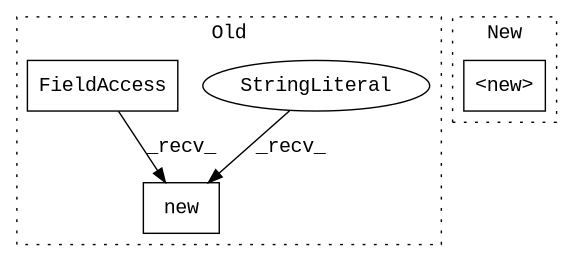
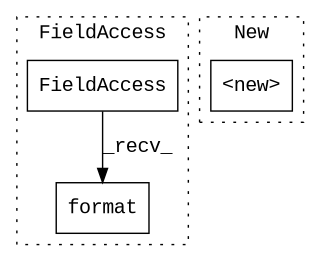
cluster "Old": label "Old" -> "FieldAccess"
node "StringLiteral": removed
node "new": label "new" -> "format"
